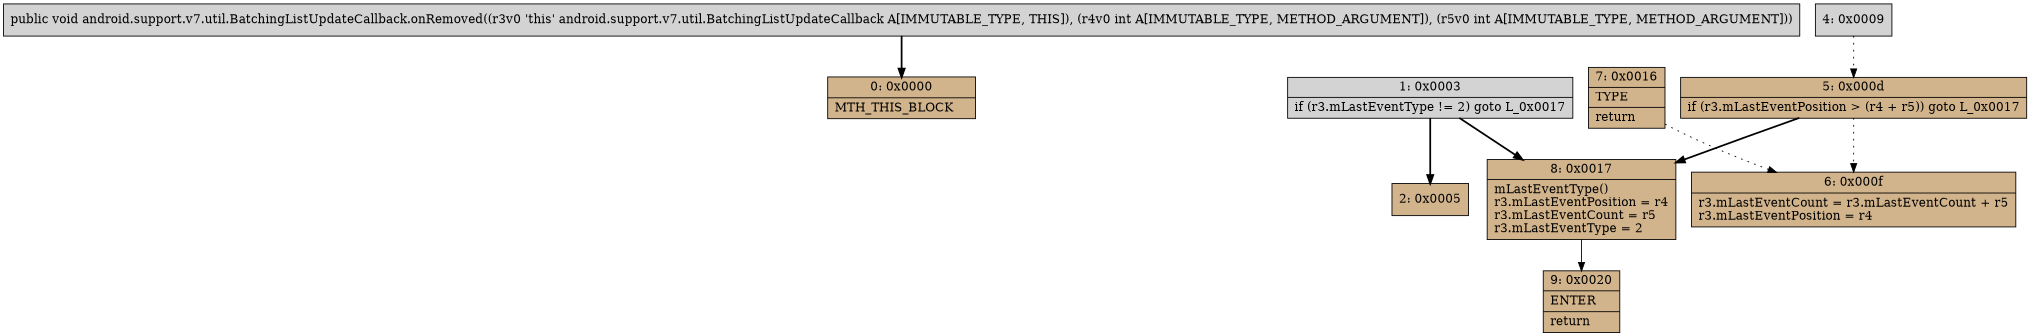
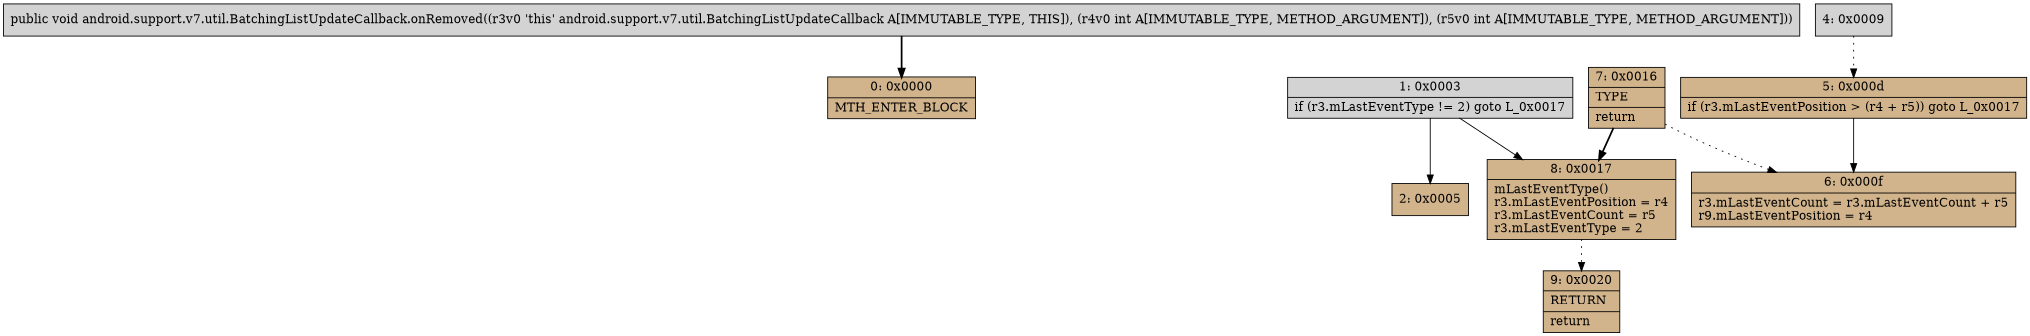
node "0: 0x0000": text "MTH_THIS_BLOCK" -> "MTH_ENTER_BLOCK"
edge "1: 0x0003" -> "8: 0x0017": style bold -> solid
edge "5: 0x000d" -> "8: 0x0017": now "7: 0x0016" -> "8: 0x0017"
edge "5: 0x000d" -> "6: 0x000f": style dotted -> solid
edge "1: 0x0003" -> "2: 0x0005": style bold -> solid
node "6: 0x000f": text "r3.mLastEventPosition = r4" -> "r9.mLastEventPosition = r4"
edge "8: 0x0017" -> "9: 0x0020": style solid -> dotted
node "9: 0x0020": text "ENTER" -> "RETURN"
